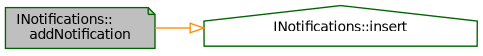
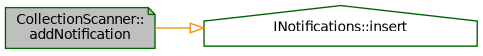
node "INotifications:: addNotification": label "INotifications:: addNotification" -> "CollectionScanner:: addNotification"
